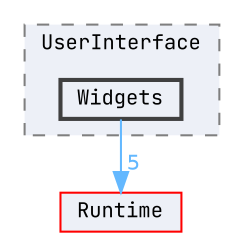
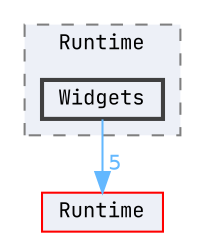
cluster "UserInterface": label "UserInterface" -> "Runtime"
